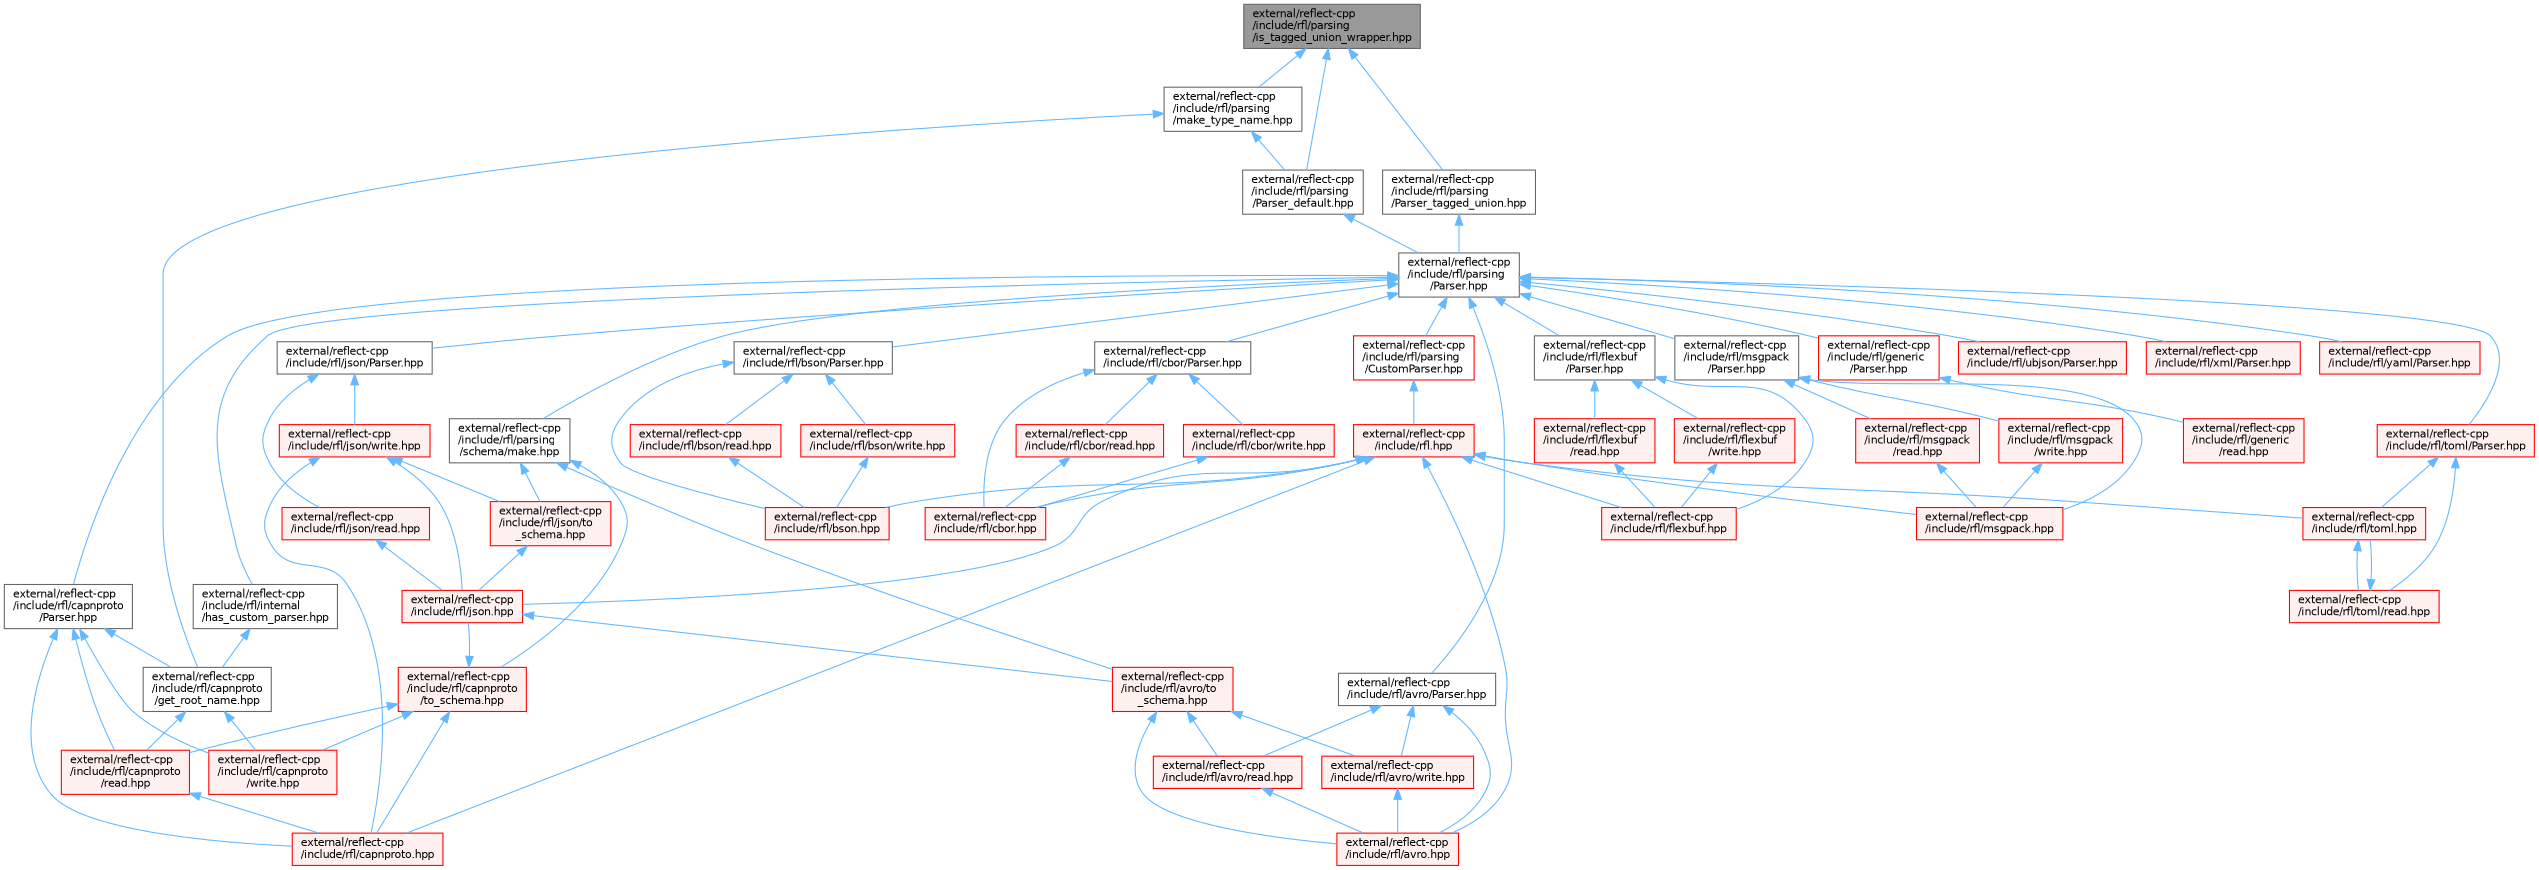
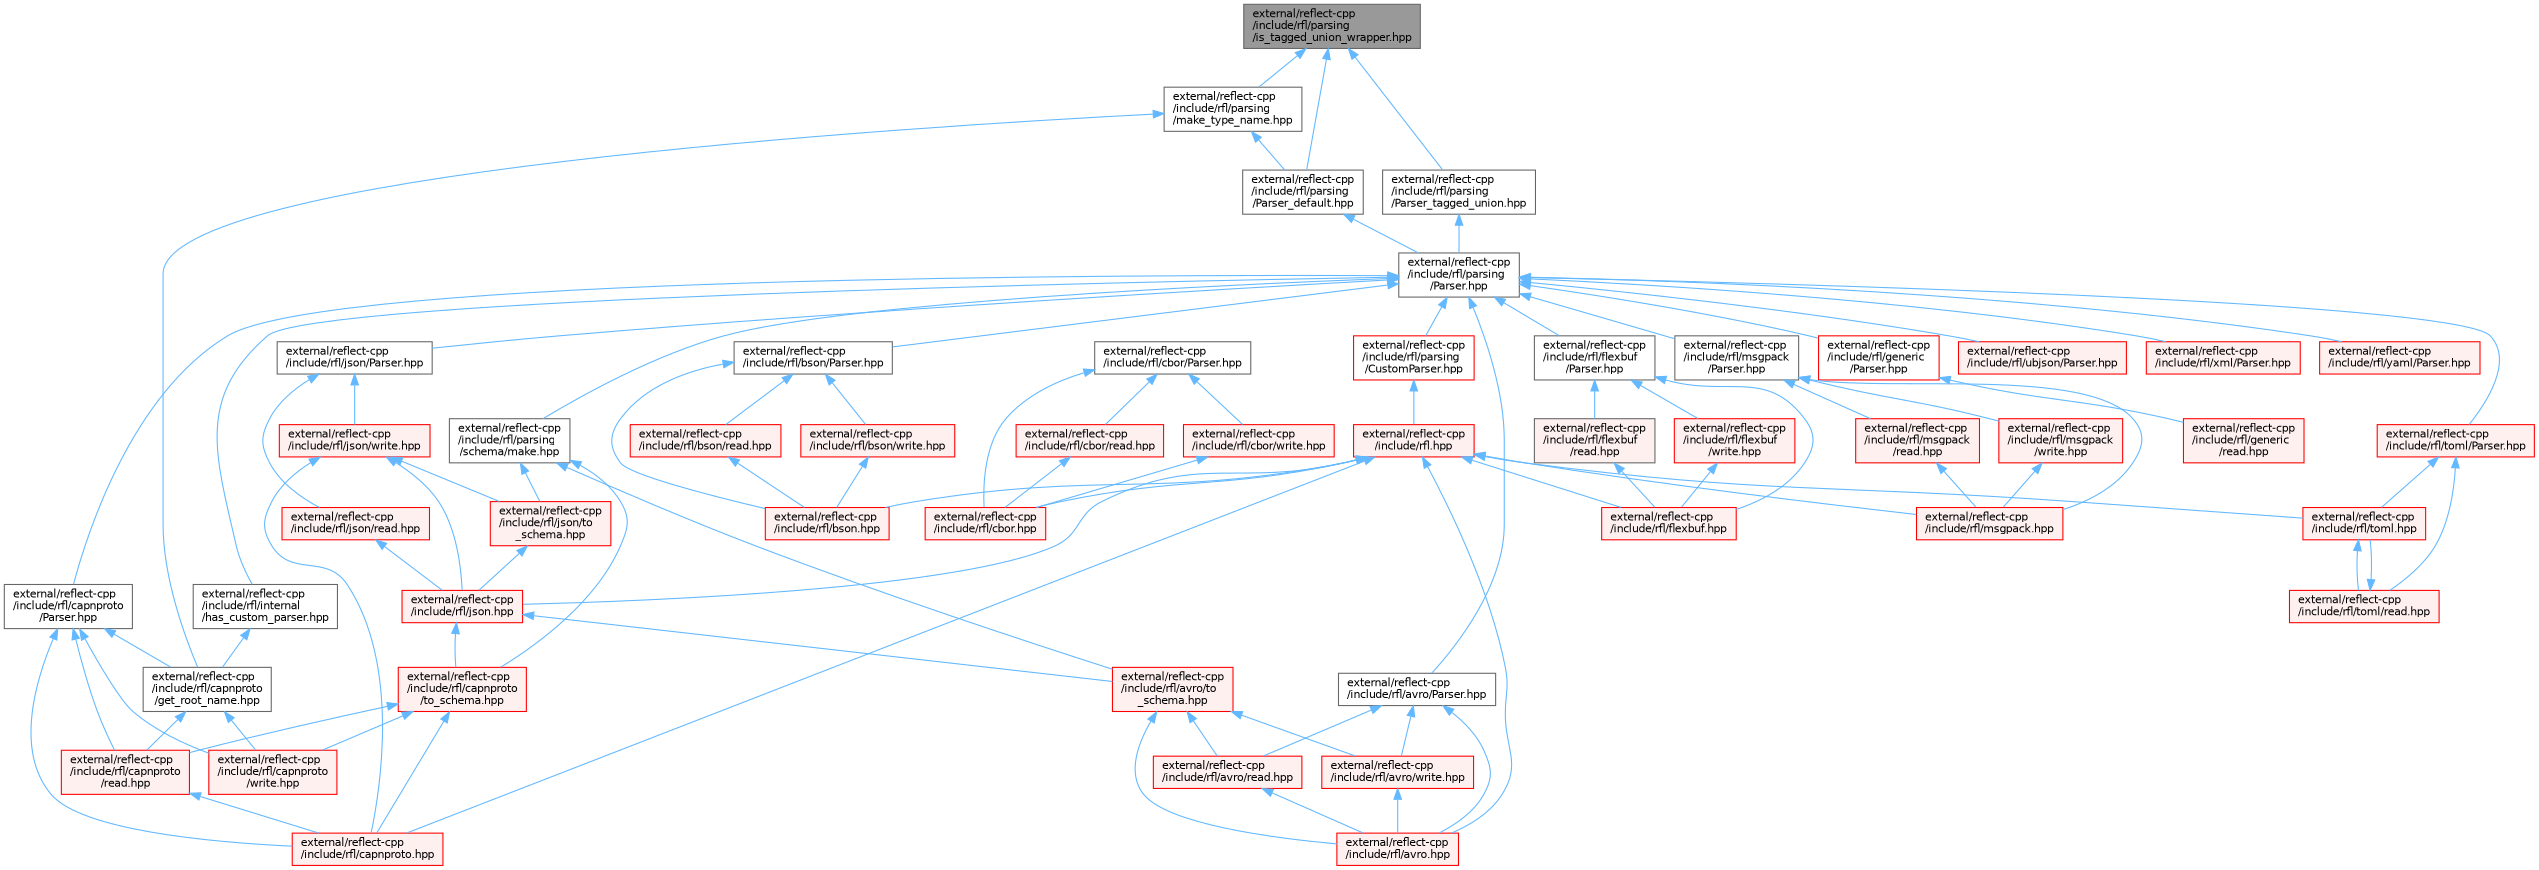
edge "external/reflect-cpp /include/rfl/cbor/Parser.hpp" -> "external/reflect-cpp /include/rfl/parsing /Parser.hpp": removed
node "external/reflect-cpp /include/rfl/flexbuf /read.hpp": color red -> grey40
edge "external/reflect-cpp /include/rfl/json.hpp" -> "external/reflect-cpp /include/rfl/capnproto /to_schema.hpp": reversed
